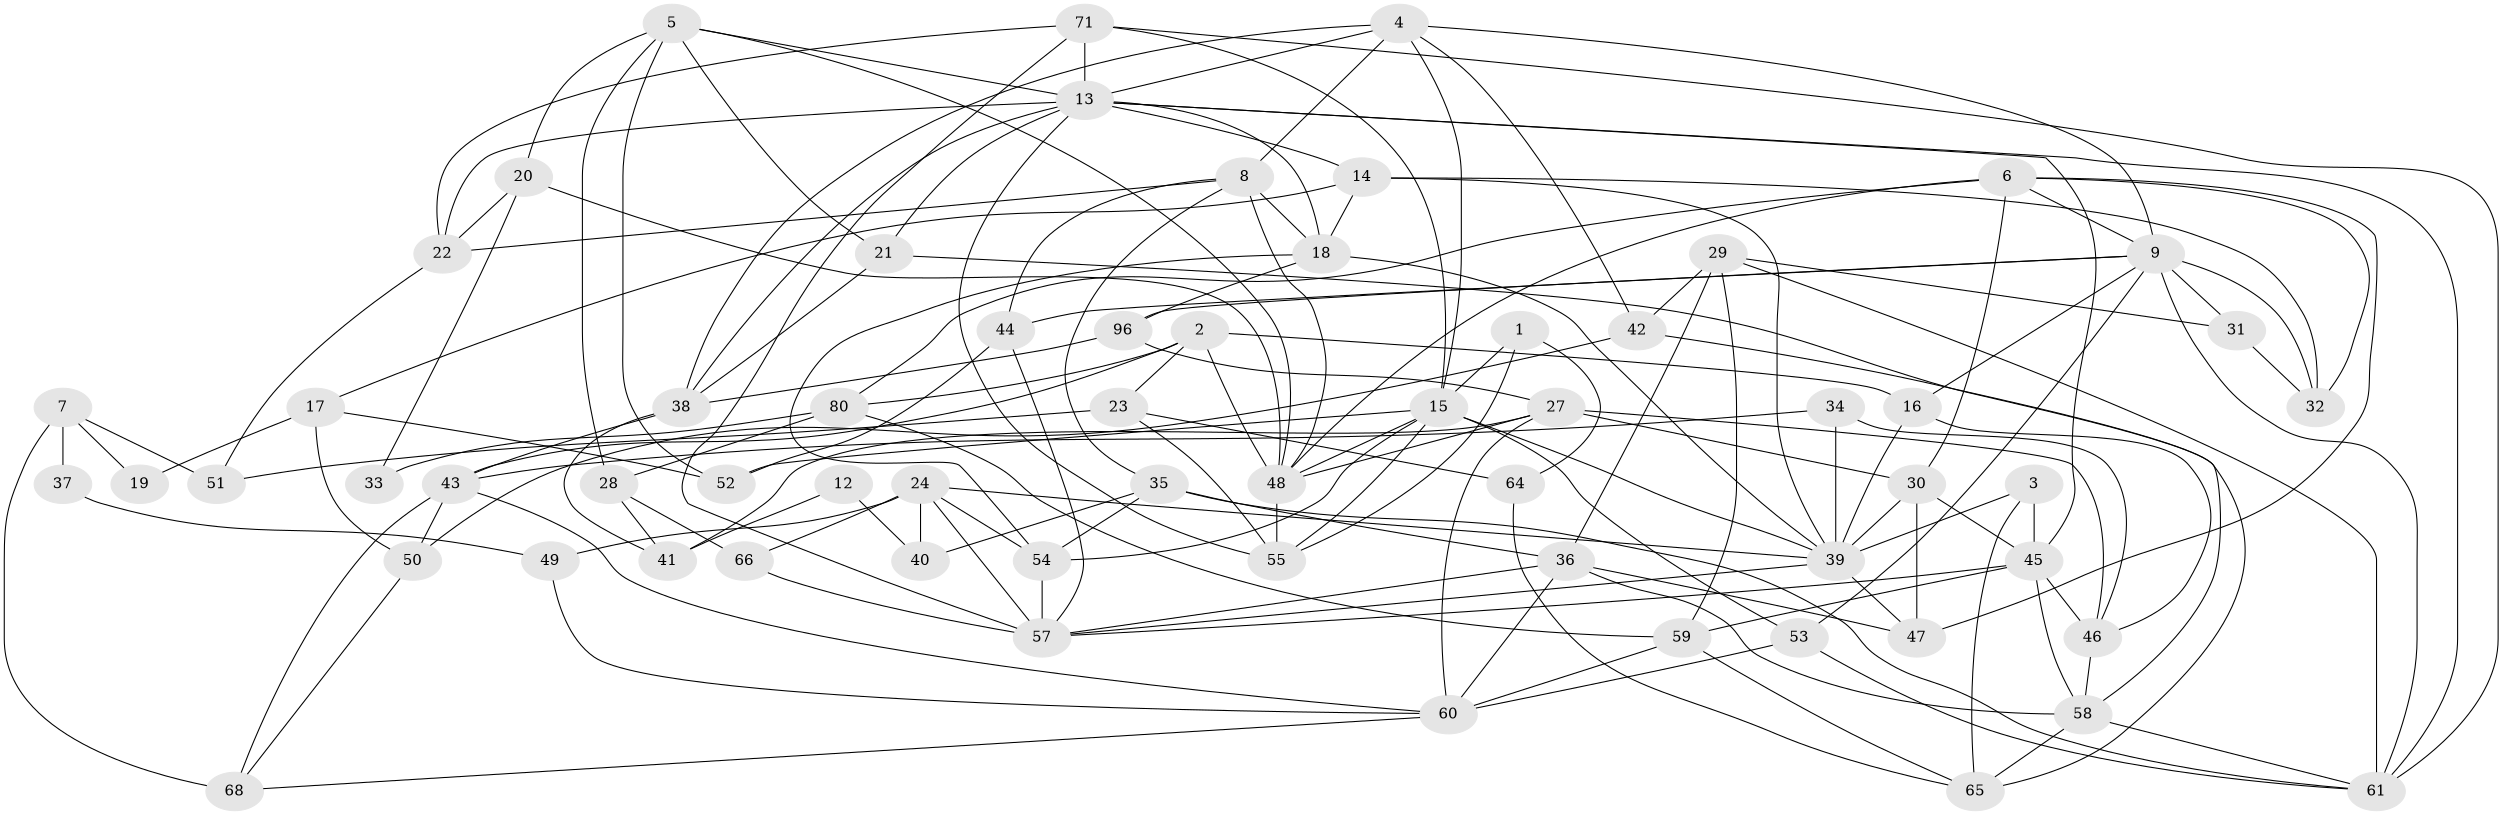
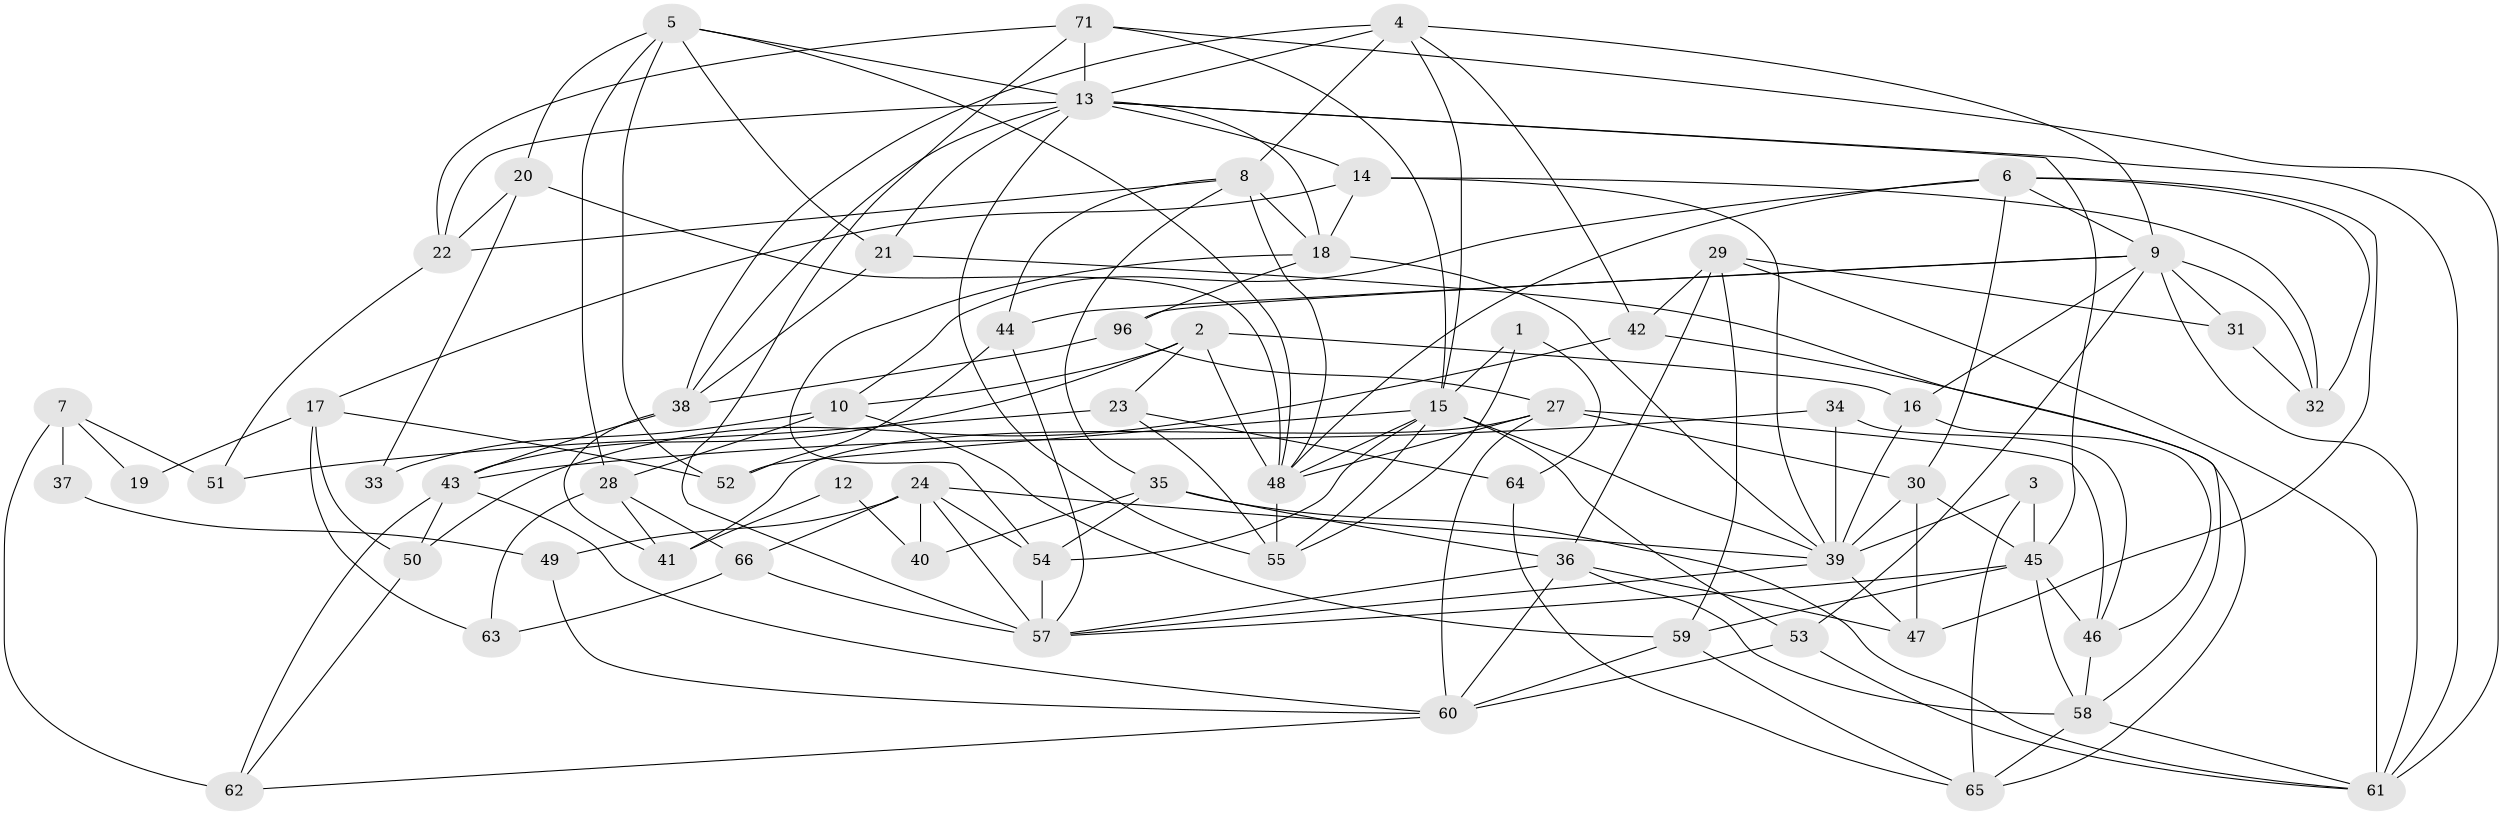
node "80": label "80" -> "10"
node "63": added
node "68": label "68" -> "62"
